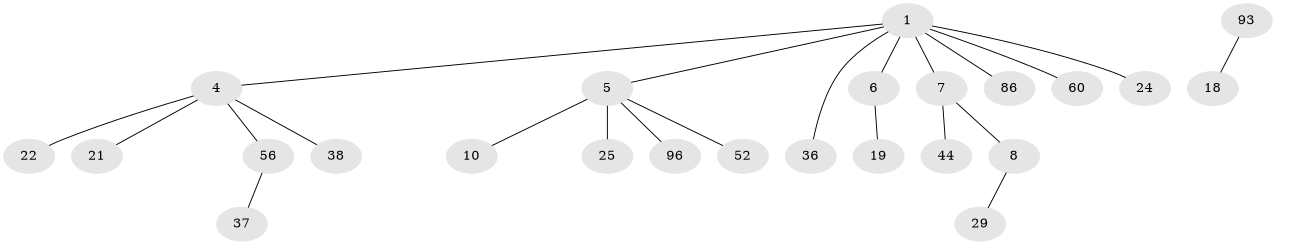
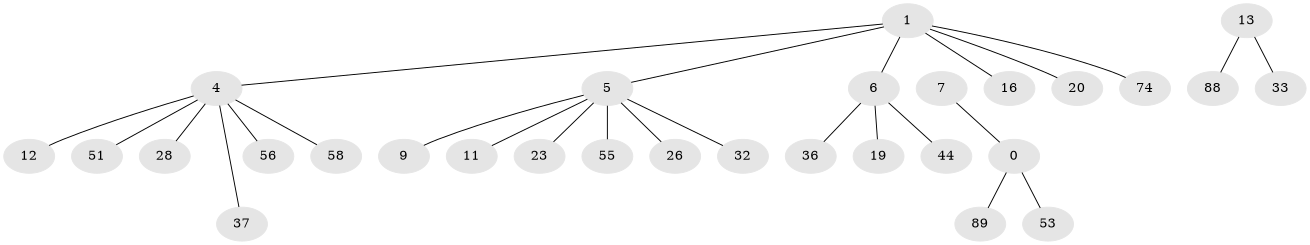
node "93": label "93" -> "13"
edge "1" -- "7": removed
edge "1" -- "36": now "6" -- "36"
node "86": label "86" -> "16"
node "60": label "60" -> "20"
node "24": label "24" -> "74"
node "18": label "18" -> "88"
node "33": added
edge "7" -- "44": now "6" -- "44"
node "22": label "22" -> "12"
node "21": label "21" -> "51"
node "28": added
node "38": label "38" -> "58"
node "9": added
node "10": label "10" -> "11"
node "23": added
node "25": label "25" -> "55"
node "96": label "96" -> "26"
node "52": label "52" -> "32"
node "8": label "8" -> "0"
edge "56" -- "37": now "4" -- "37"
node "29": label "29" -> "89"
node "53": added
